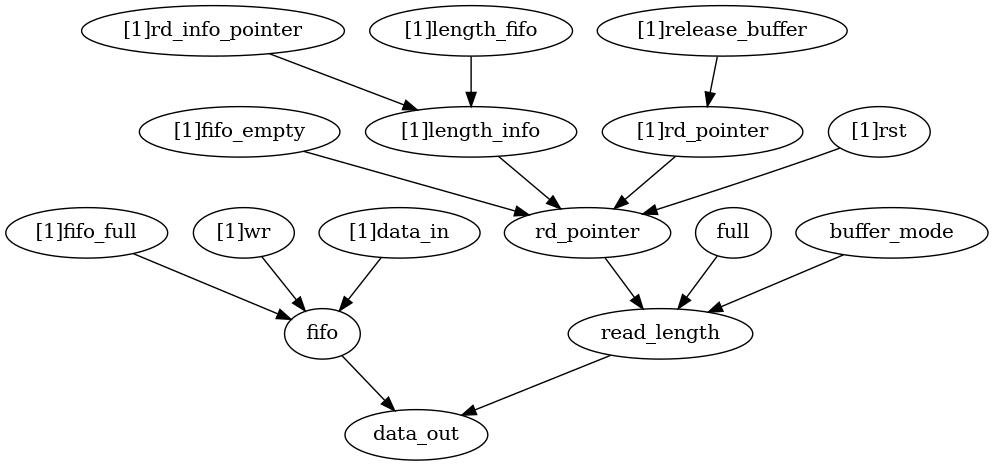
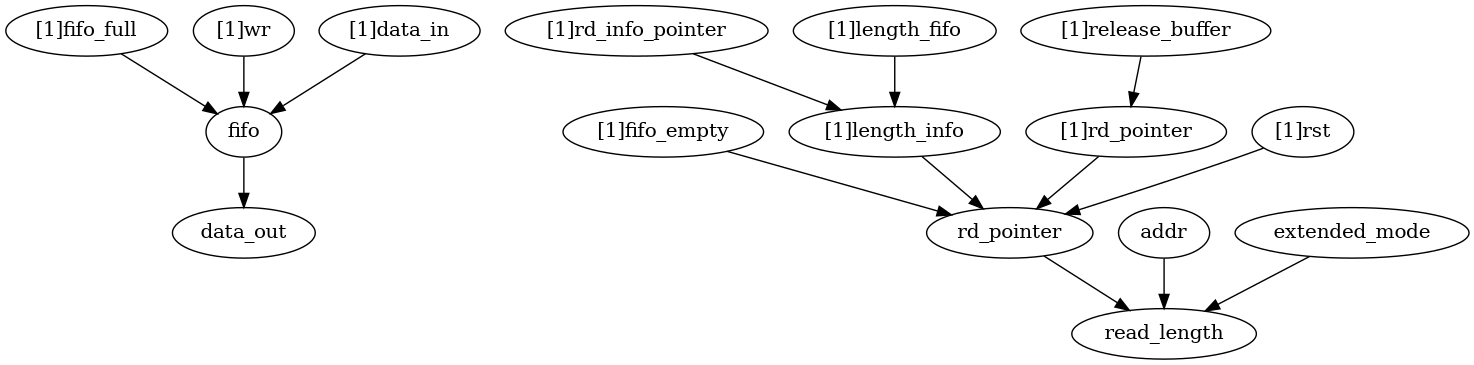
node "full": label "full" -> "addr"
node "buffer_mode": label "buffer_mode" -> "extended_mode"
edge "read_length" -> "data_out": removed
